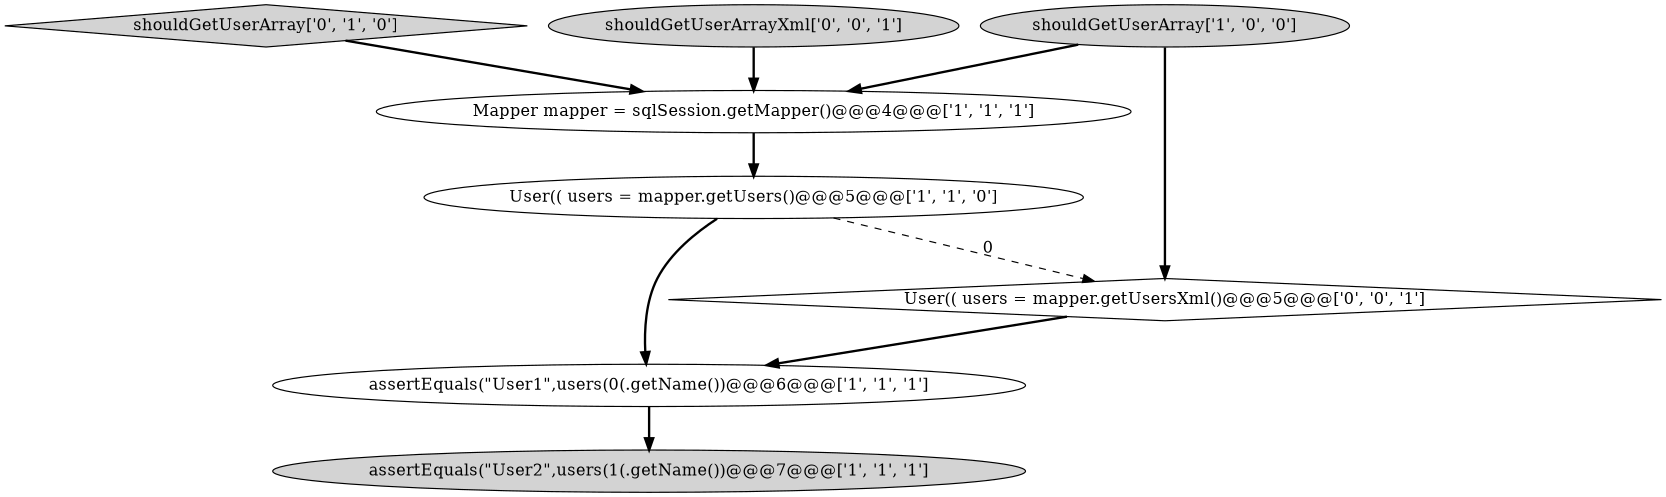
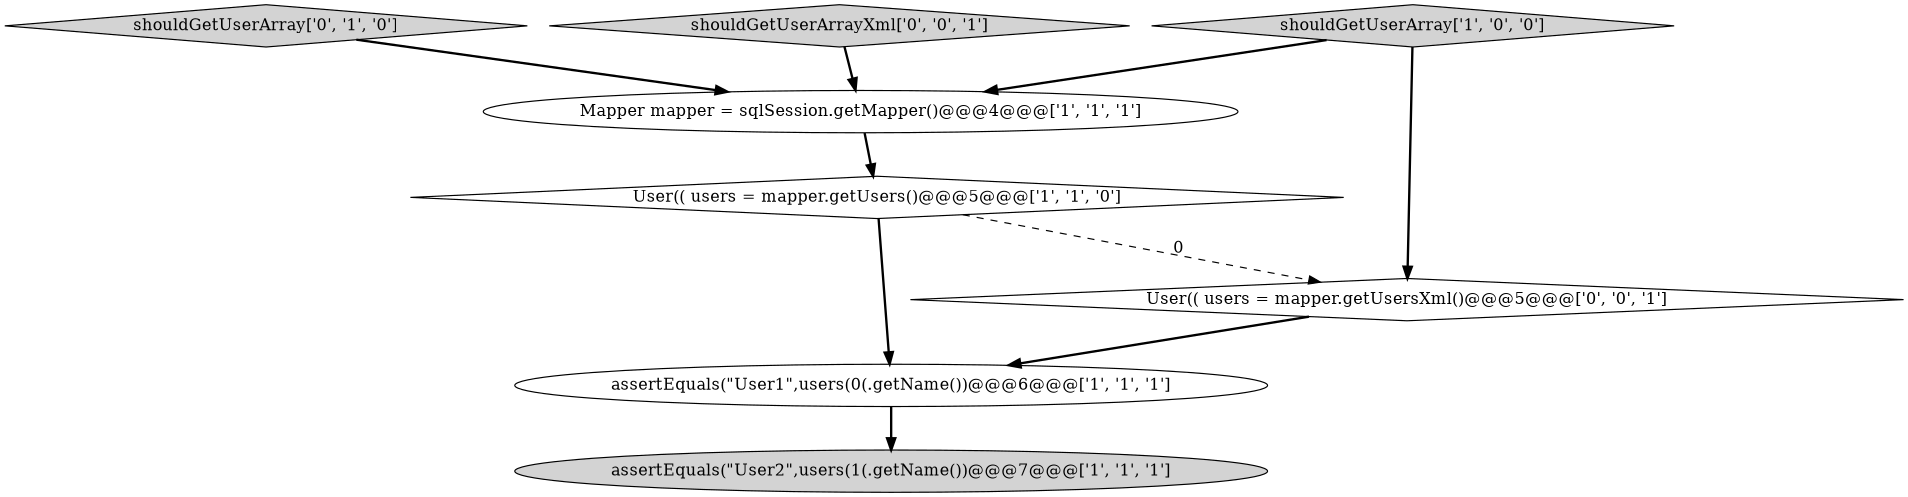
node "shouldGetUserArrayXml['0', '0', '1']": shape ellipse -> diamond
node "shouldGetUserArray['1', '0', '0']": shape ellipse -> diamond
node "User(( users = mapper.getUsers()@@@5@@@['1', '1', '0']": shape ellipse -> diamond
